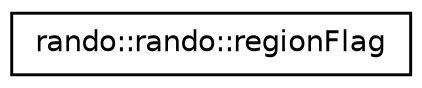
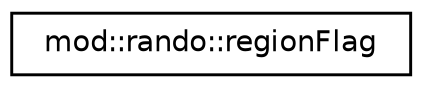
node "rando::rando::regionFlag": label "rando::rando::regionFlag" -> "mod::rando::regionFlag"
